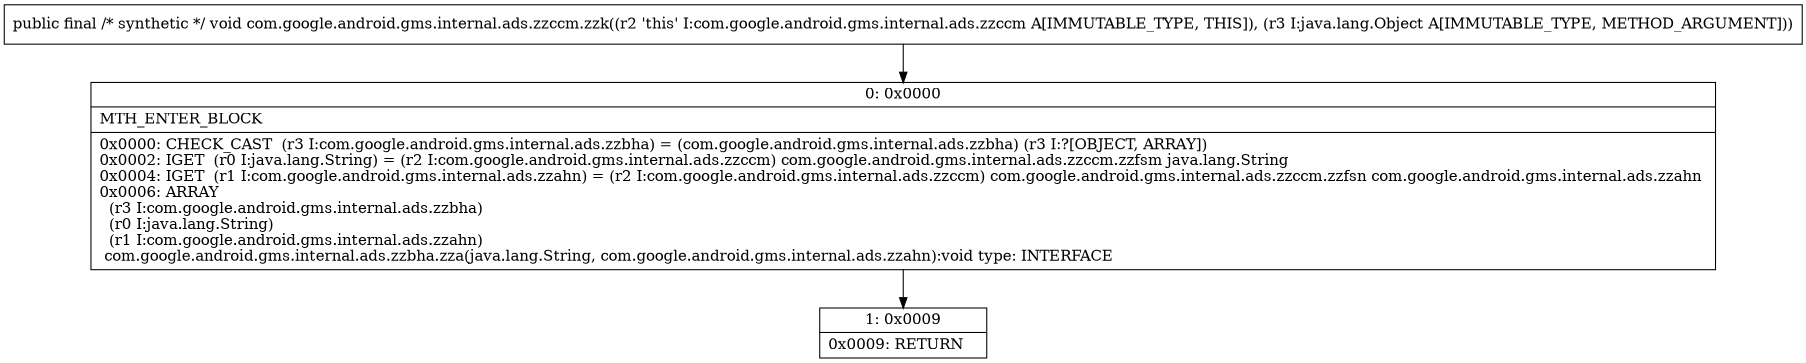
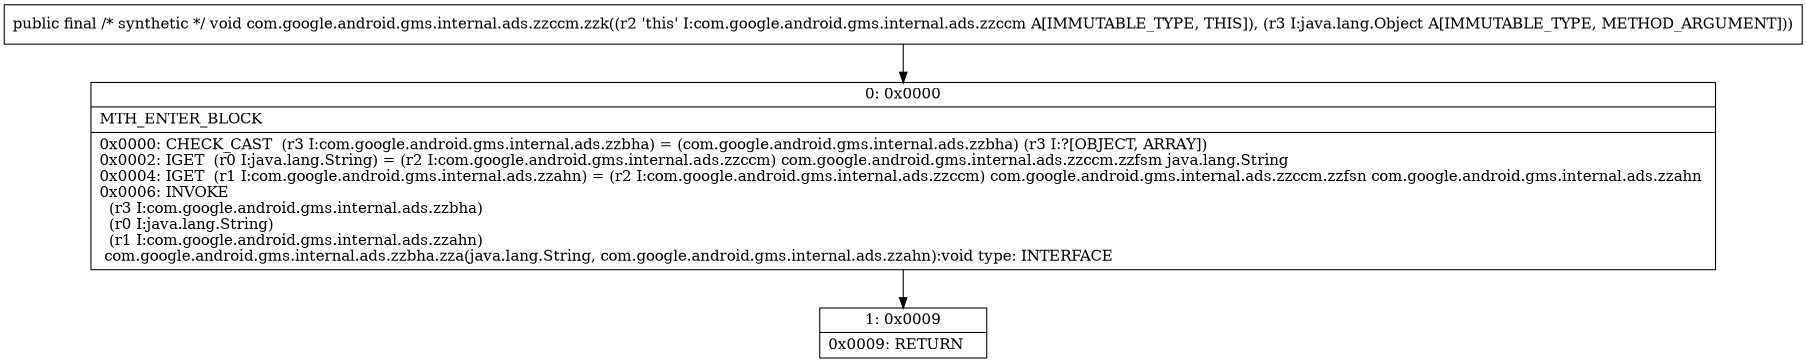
node "0: 0x0000": text "0x0006: ARRAY" -> "0x0006: INVOKE"
